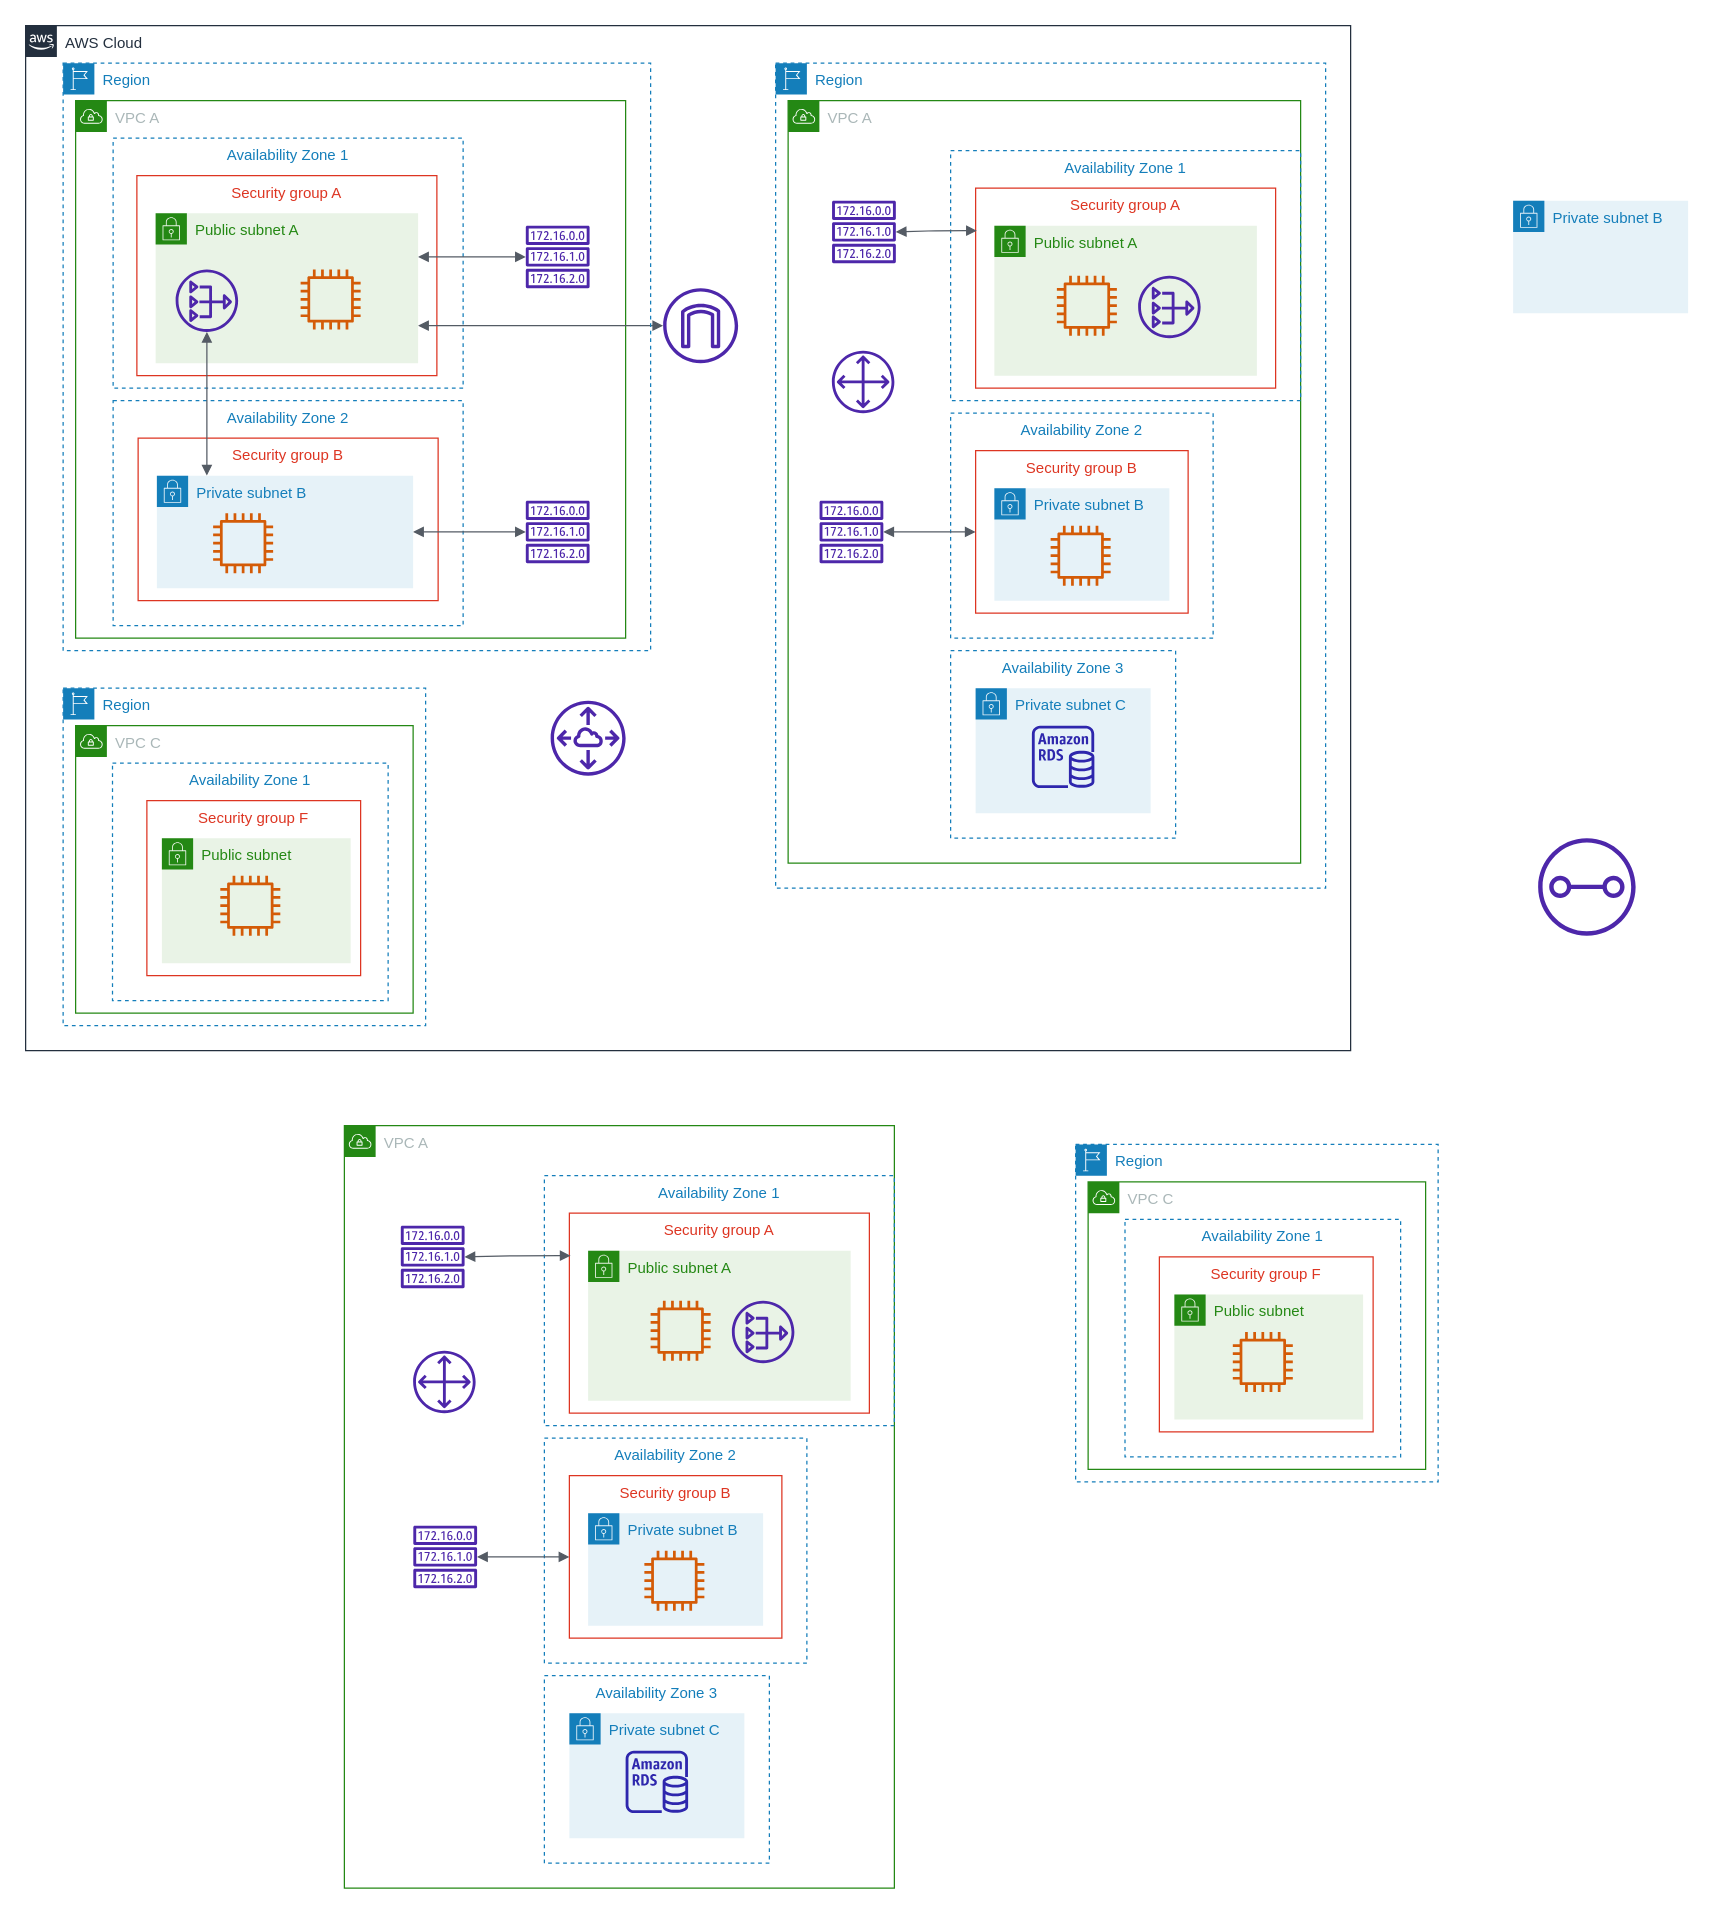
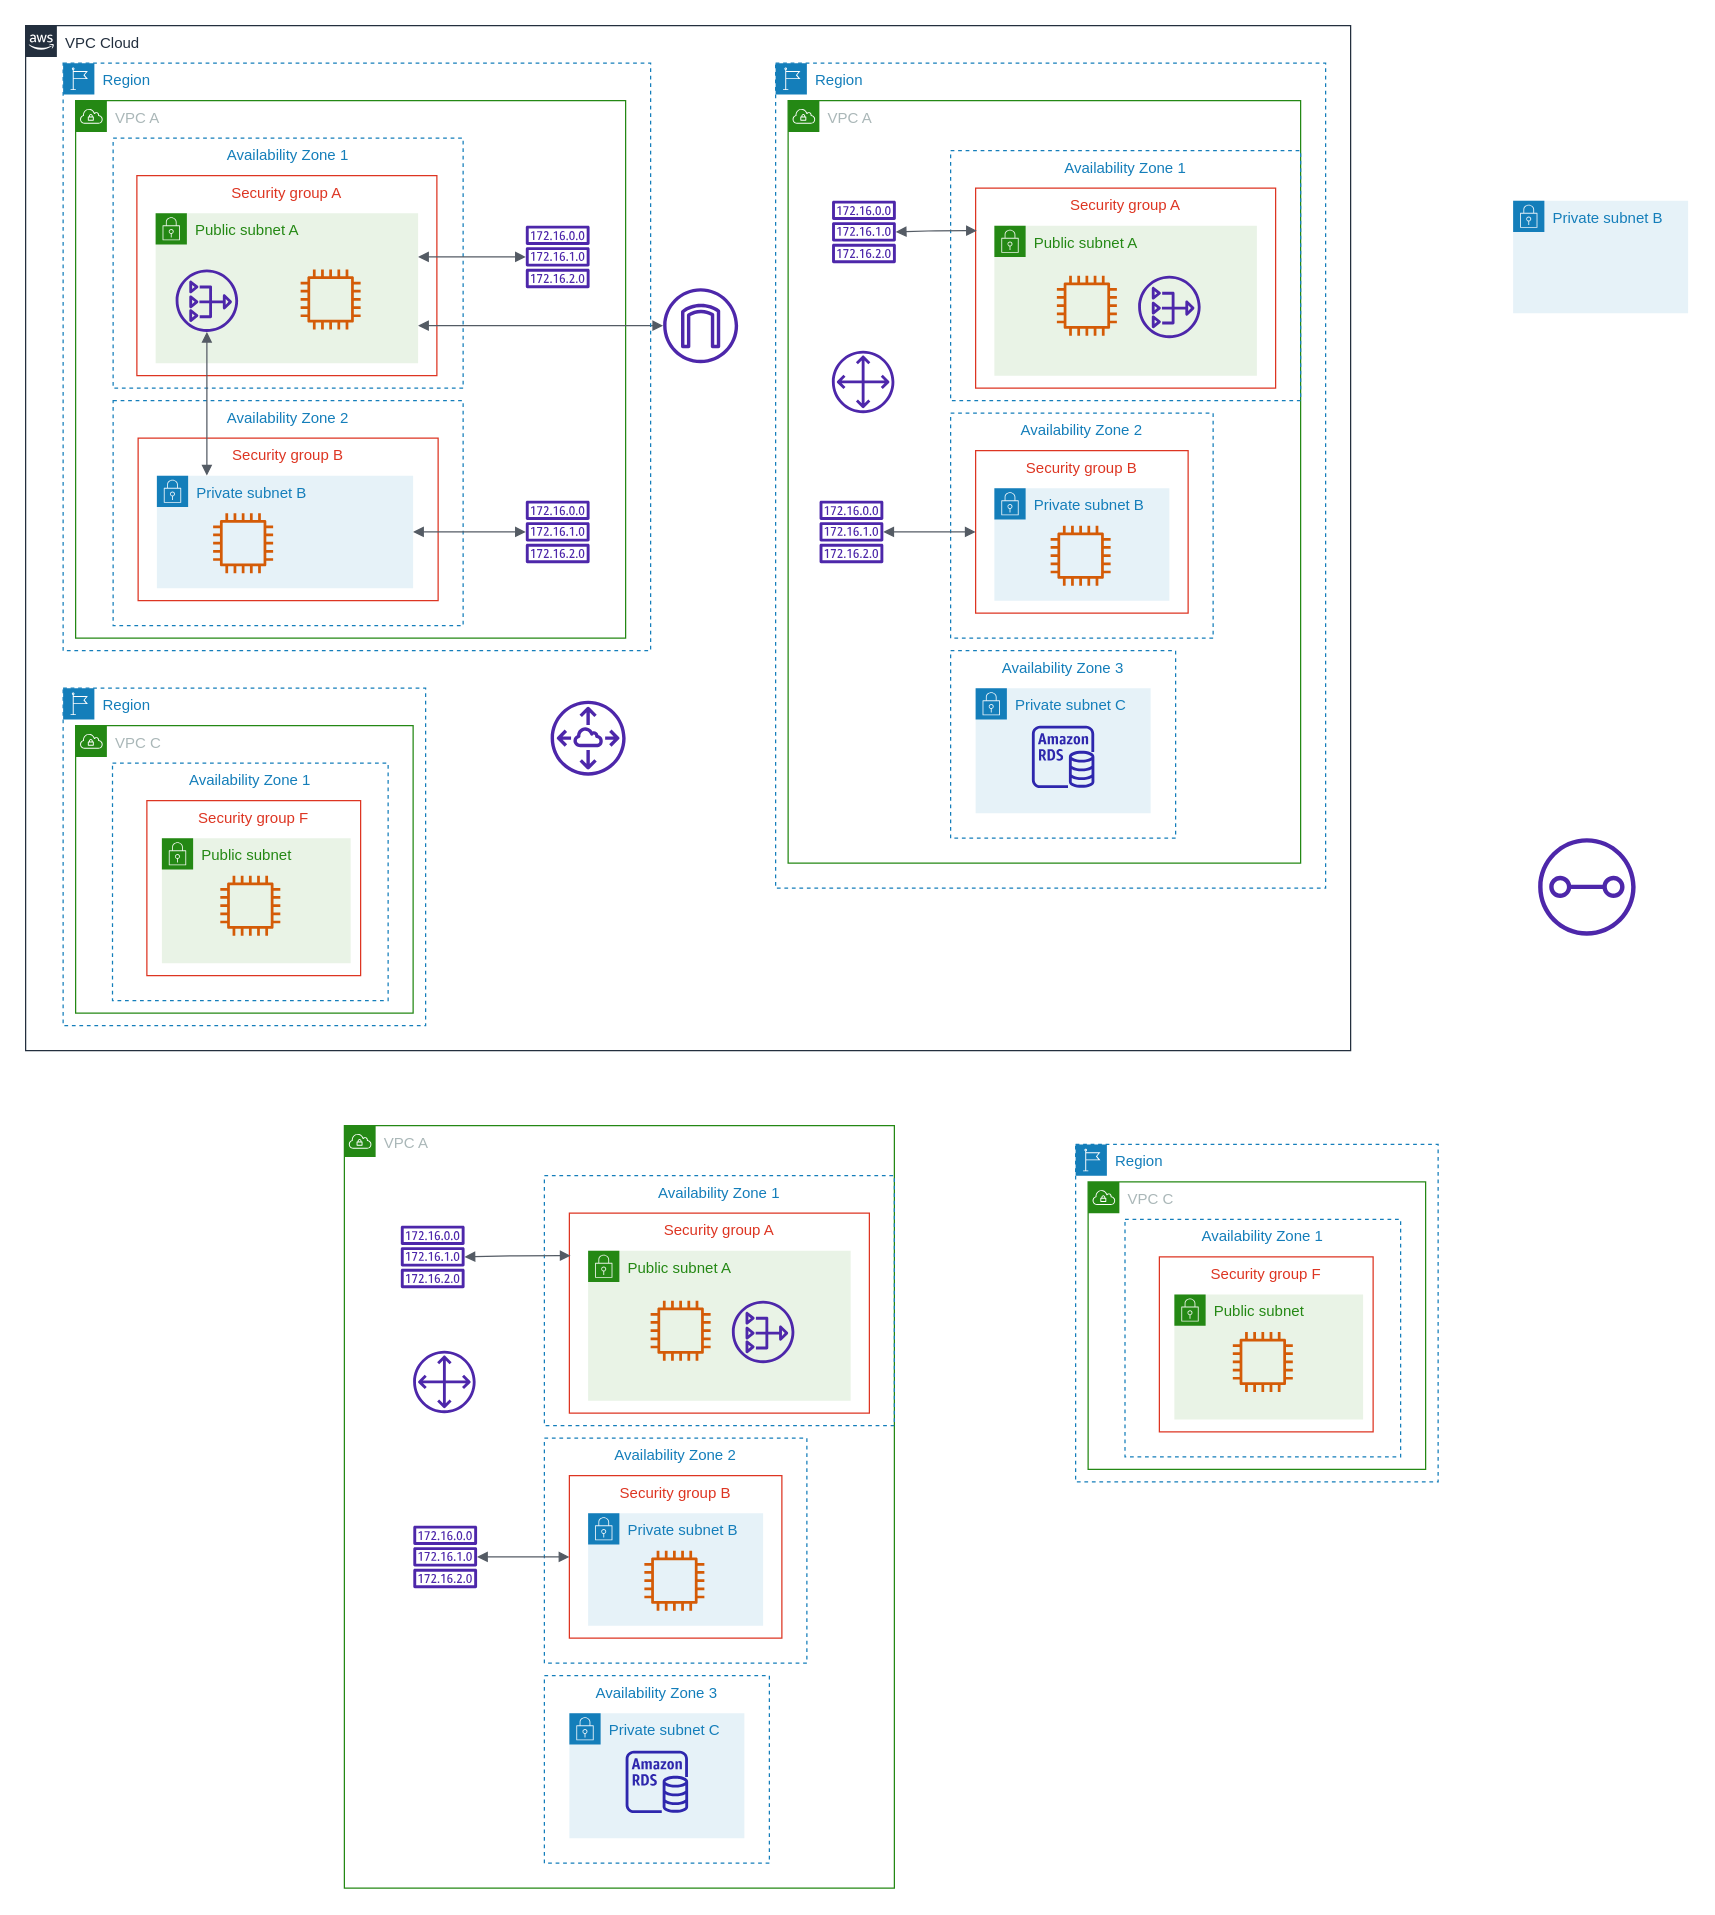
node "AWS Cloud": label "AWS Cloud" -> "VPC Cloud"
